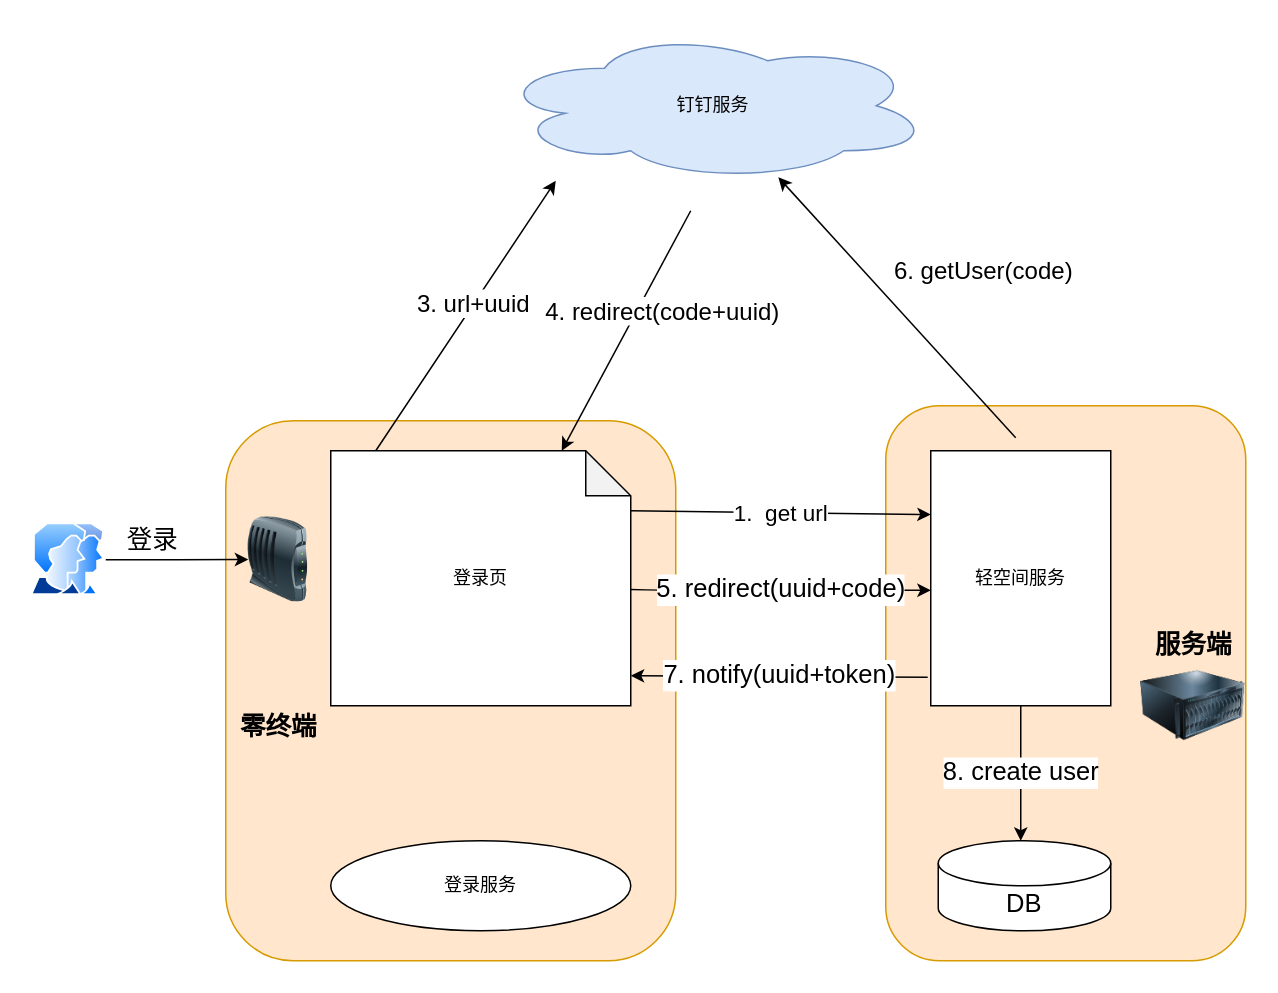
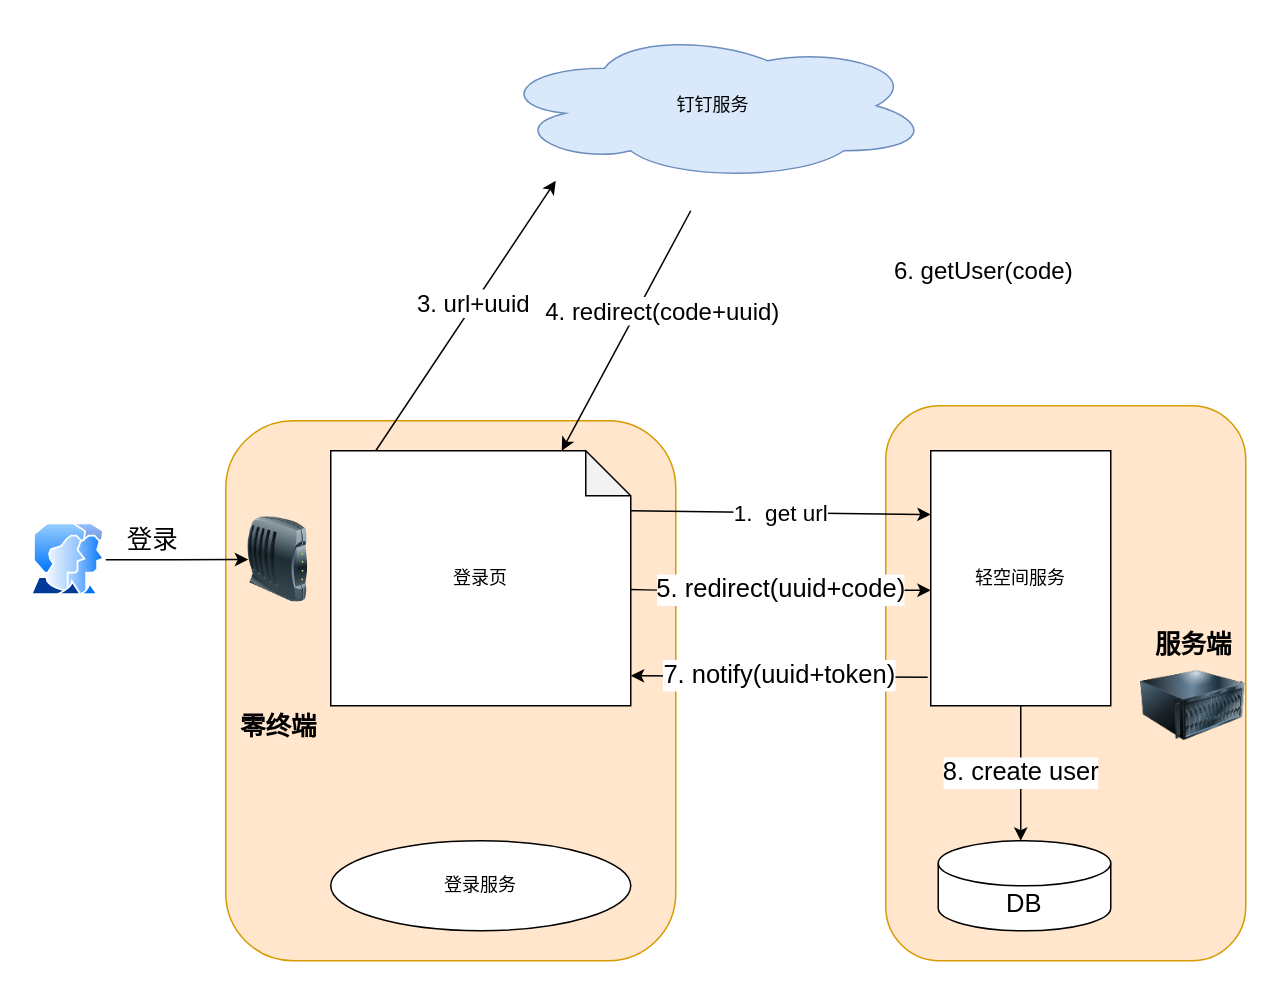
edge "轻空间服务" -> "钉钉服务": removed
